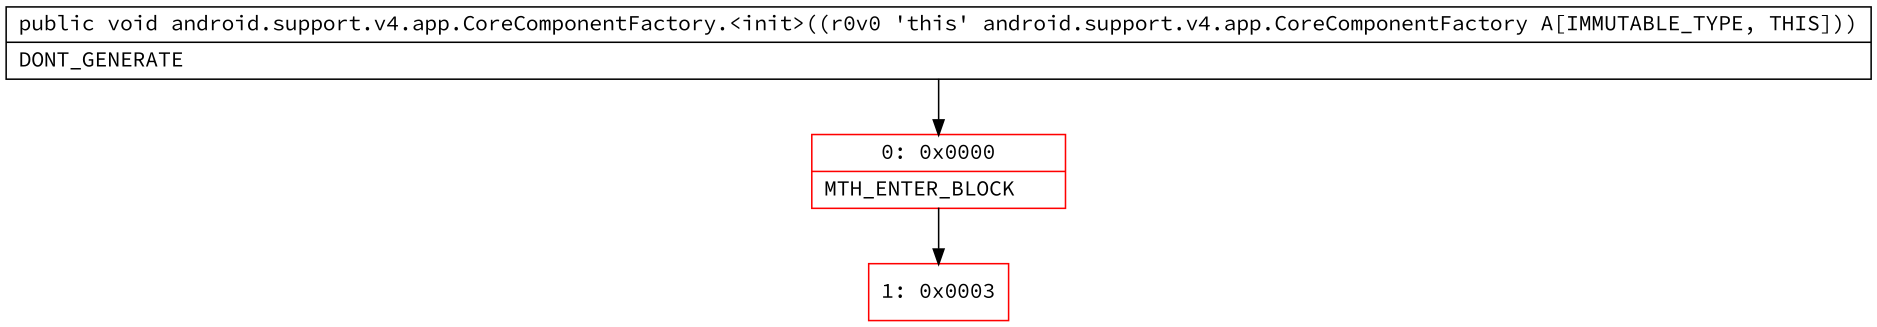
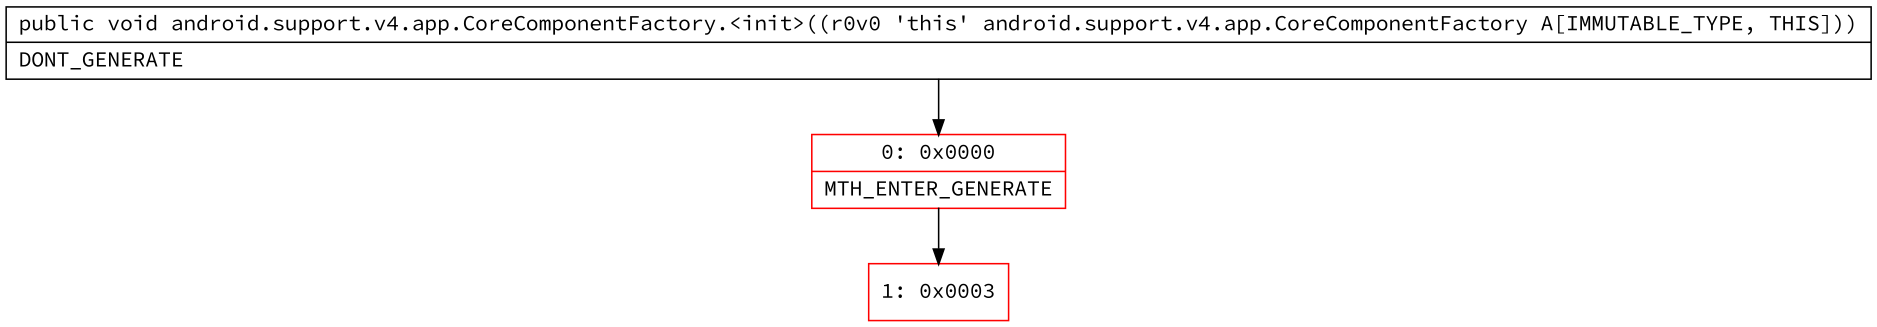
node "0: 0x0000": text "MTH_ENTER_BLOCK" -> "MTH_ENTER_GENERATE"
